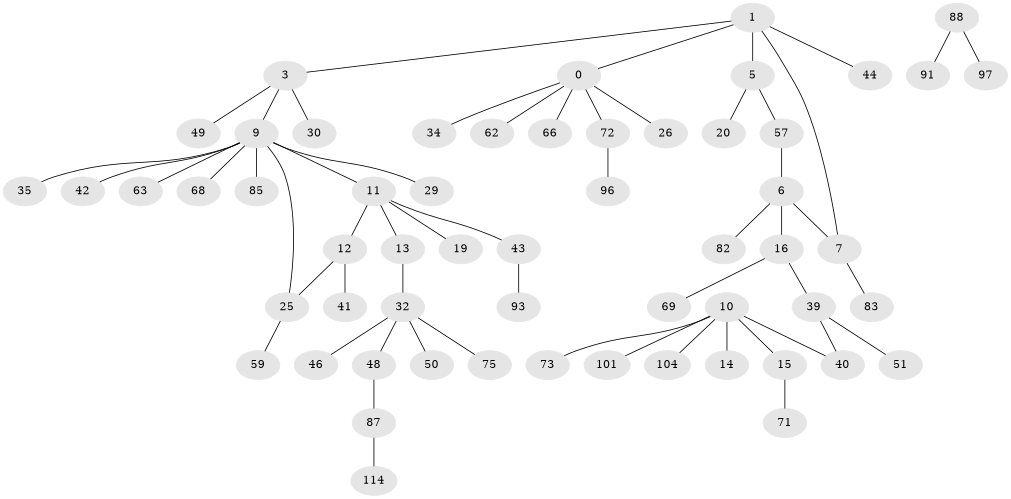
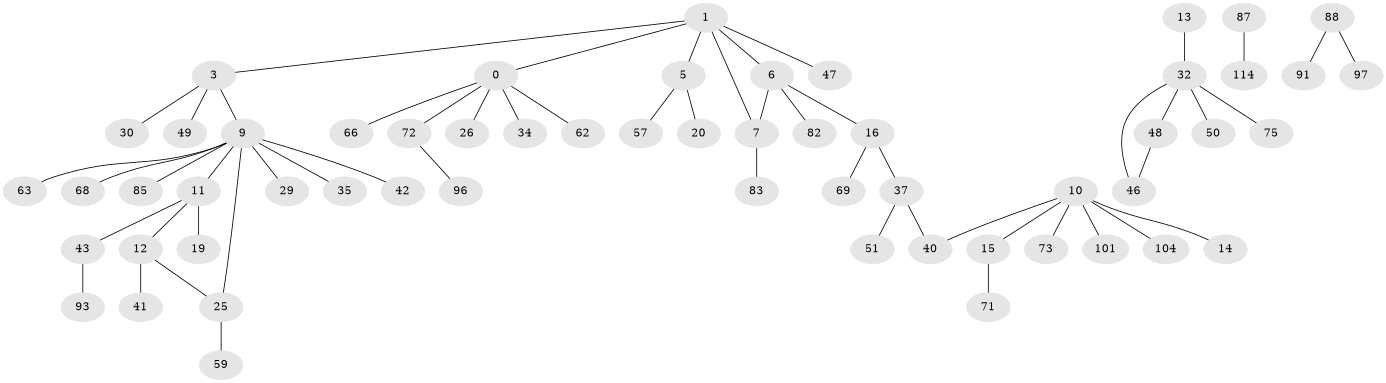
node "44": label "44" -> "47"
edge "57" -- "6": now "1" -- "6"
edge "11" -- "13": removed
node "39": label "39" -> "37"
edge "48" -- "87": now "48" -- "46"
